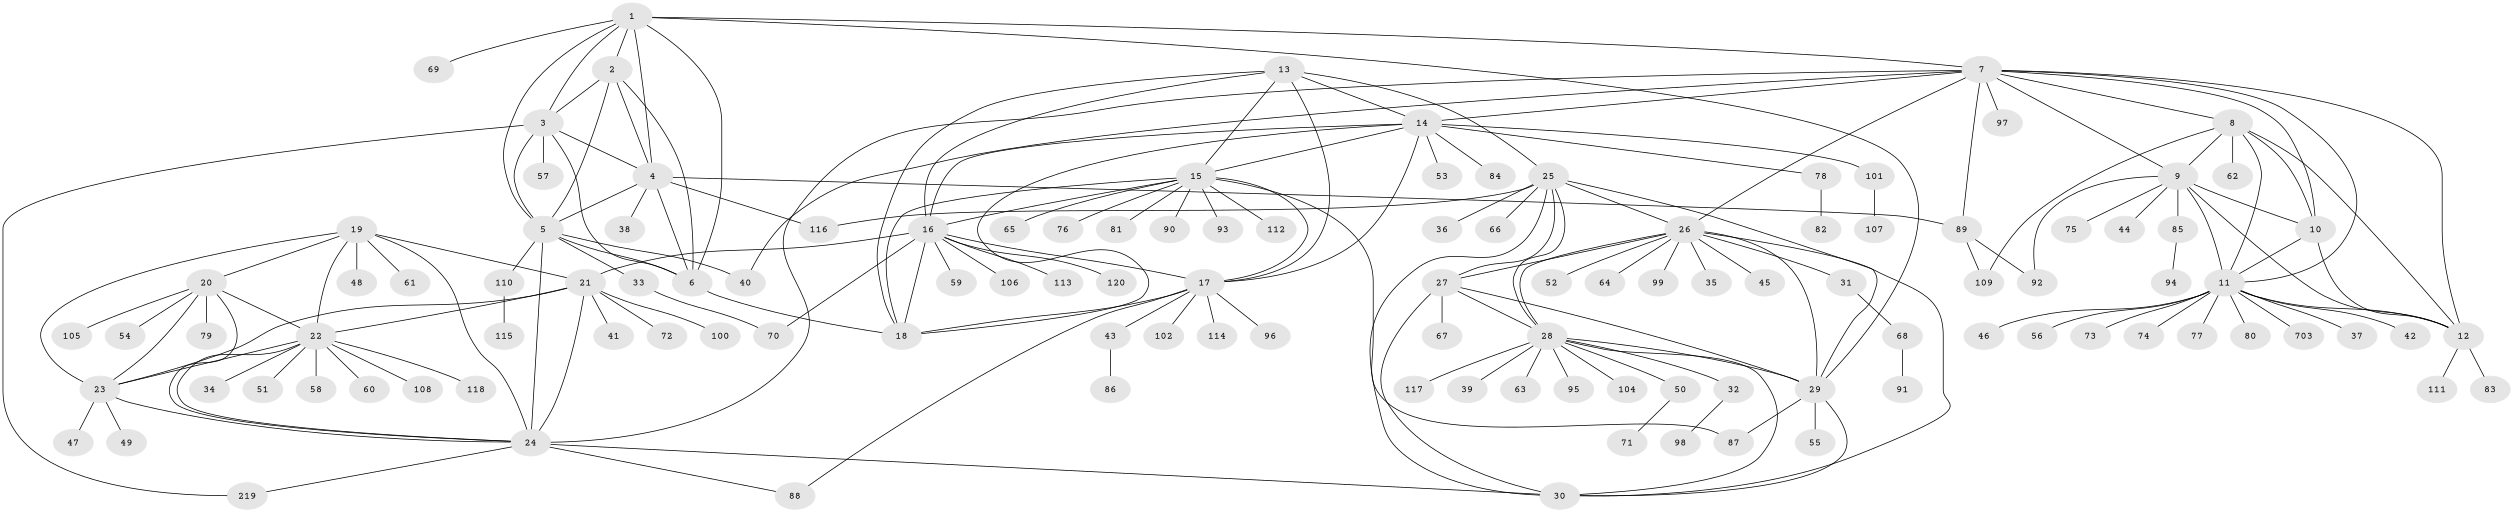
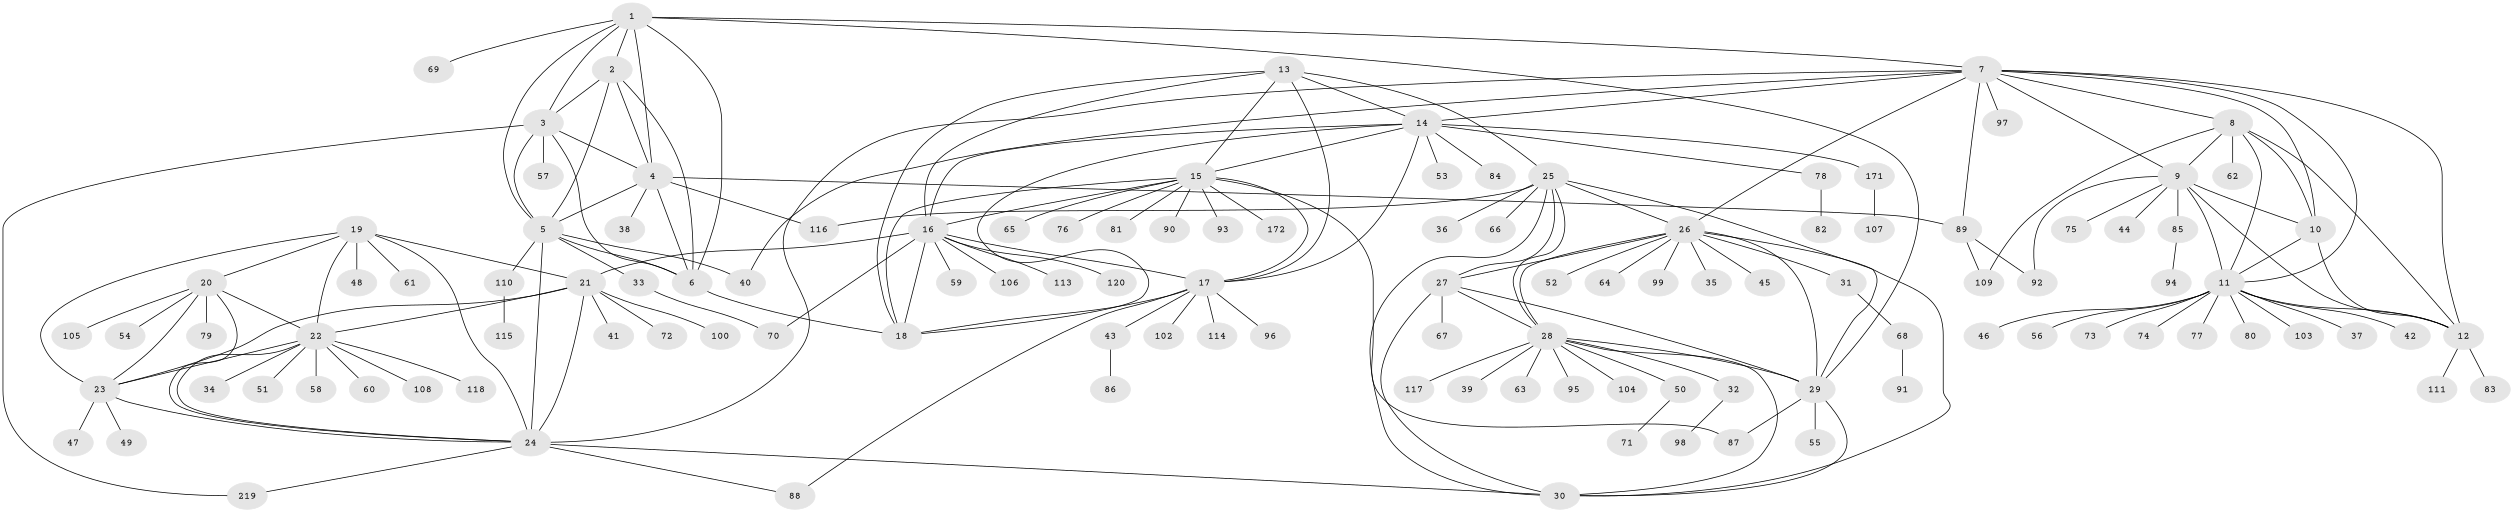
node "101": label "101" -> "171"
node "112": label "112" -> "172"
node "703": label "703" -> "103"
